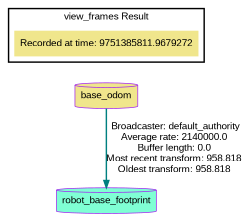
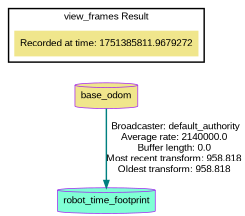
node "Recorded at time: 9751385811.9679272": label "Recorded at time: 9751385811.9679272" -> "Recorded at time: 1751385811.9679272"
node "robot_base_footprint": label "robot_base_footprint" -> "robot_time_footprint"
